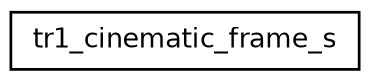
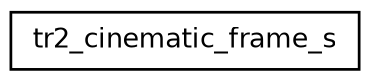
node "tr1_cinematic_frame_s": label "tr1_cinematic_frame_s" -> "tr2_cinematic_frame_s"
